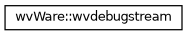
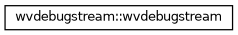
node "wvWare::wvdebugstream": label "wvWare::wvdebugstream" -> "wvdebugstream::wvdebugstream"
